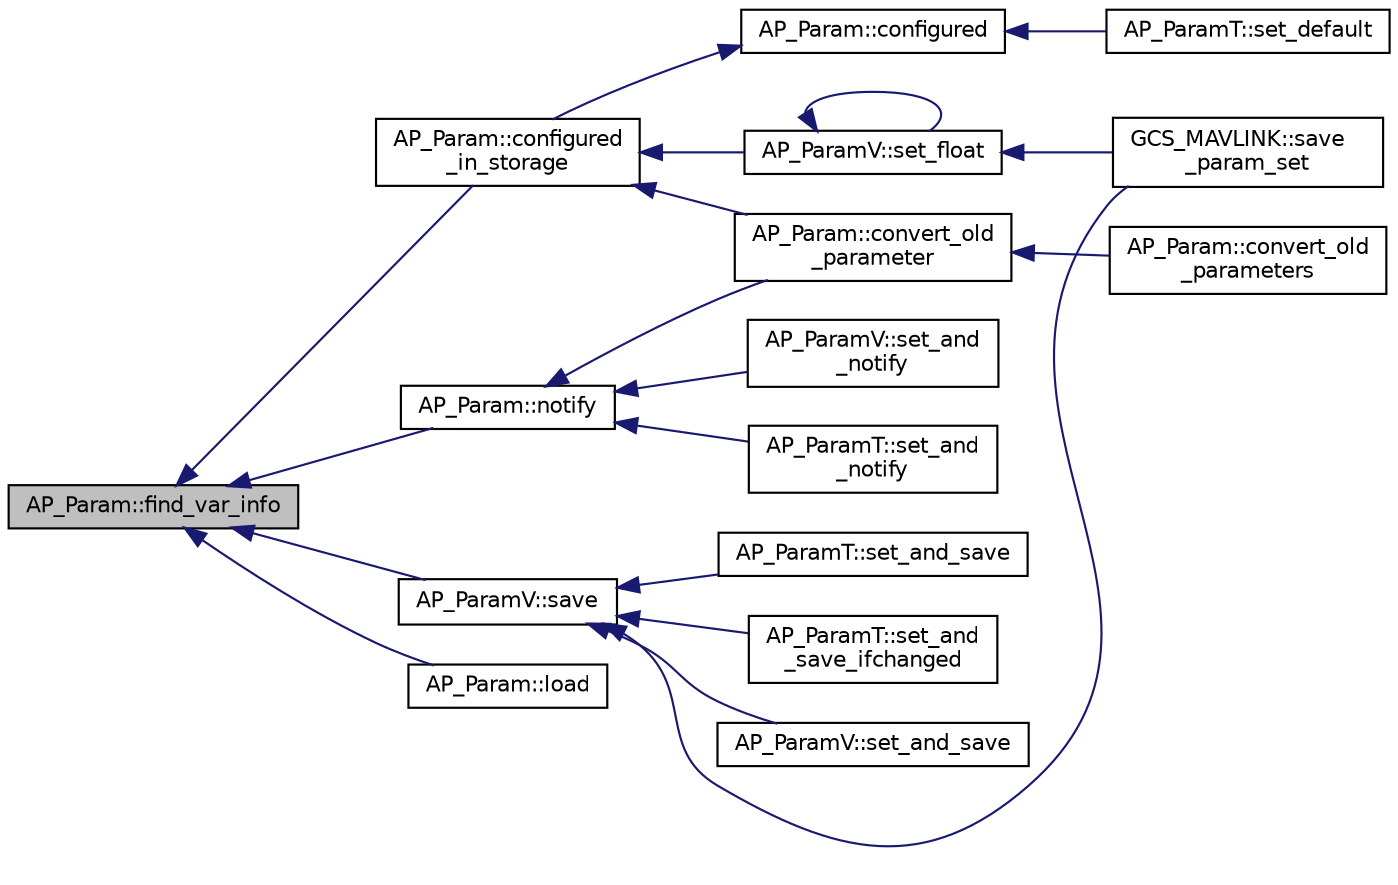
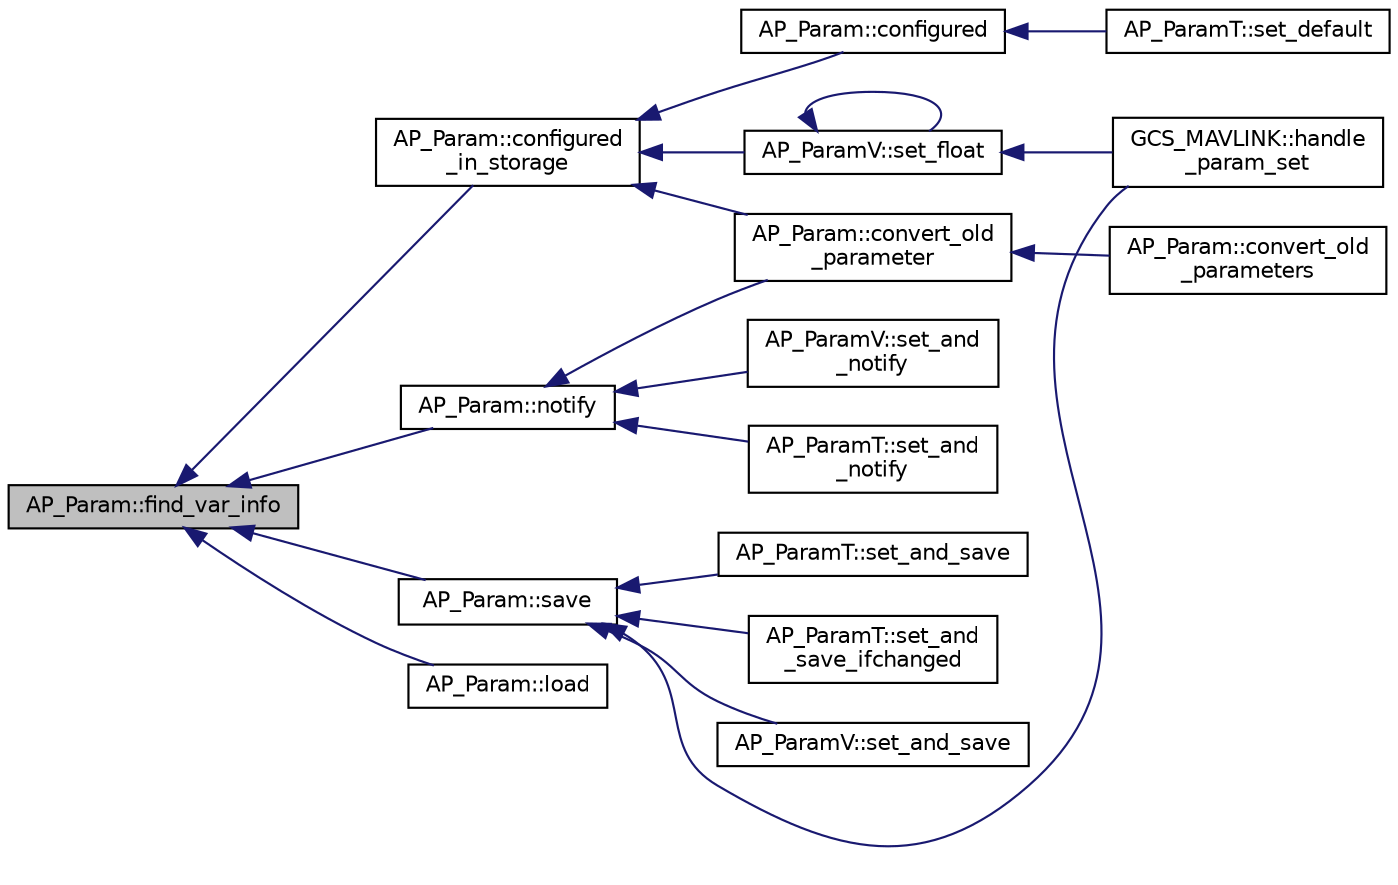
edge "AP_Param::configured _in_storage" -> "AP_Param::configured": reversed
node "GCS_MAVLINK::save _param_set": label "GCS_MAVLINK::save _param_set" -> "GCS_MAVLINK::handle _param_set"
node "AP_ParamV::save": label "AP_ParamV::save" -> "AP_Param::save"
